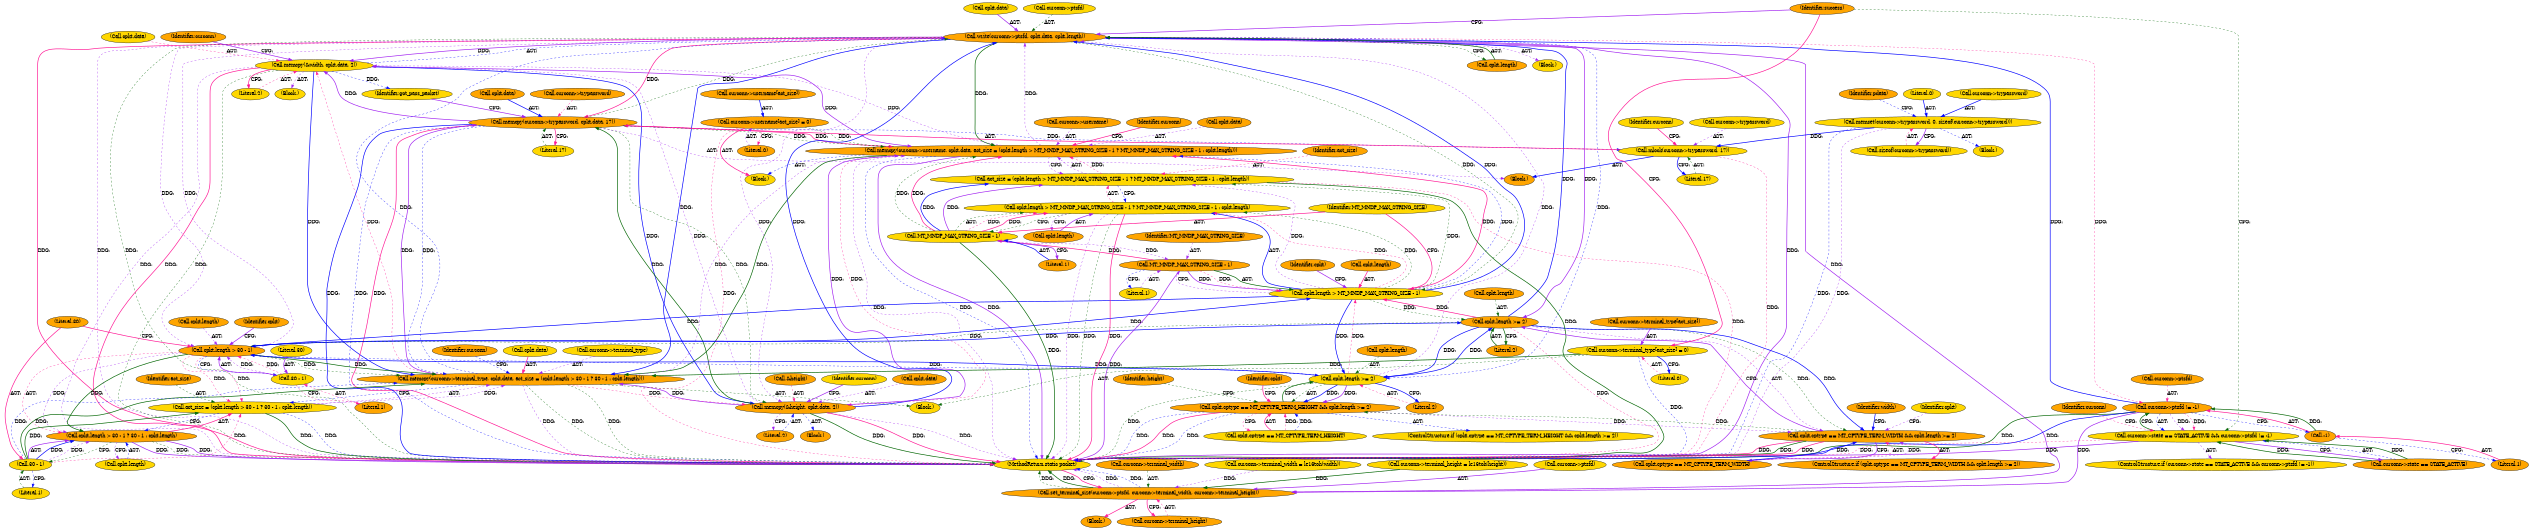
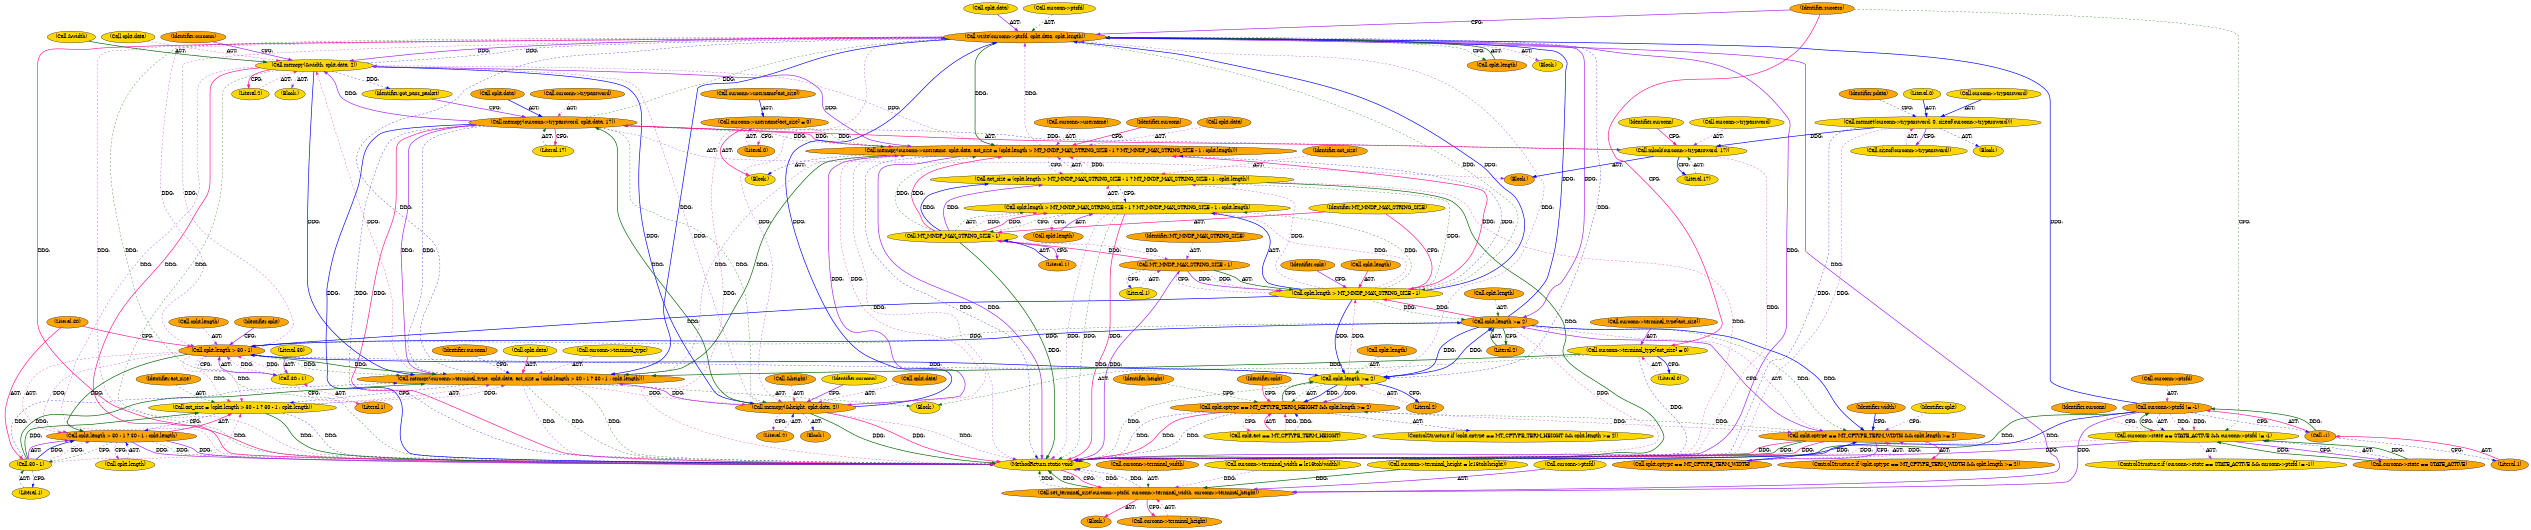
node "(Call,&width)": added
edge "(Call,write(curconn->ptsfd, cpkt.data, cpkt.length))" -> "(Call,curconn->ptsfd != -1)": removed, label "DDG:"
edge "(Call,memcpy(&width, cpkt.data, 2))" -> "(Call,write(curconn->ptsfd, cpkt.data, cpkt.length))": label "AST: " -> "DDG: "
edge "(Call,write(curconn->ptsfd, cpkt.data, cpkt.length))" -> "(Call,memcpy(curconn->trypassword, cpkt.data, 17))": removed, label "DDG:"
edge "(Call,cpkt.length > 30 - 1)" -> "(Call,cpkt.length > MT_MNDP_MAX_STRING_SIZE - 1)": removed, label "DDG:"
node "(Call,cpkt.cptype == MT_CPTYPE_TERM_HEIGHT)": label "(Call,cpkt.cptype == MT_CPTYPE_TERM_HEIGHT)" -> "(Call,cpkt.act == MT_CPTYPE_TERM_HEIGHT)"
node "(MethodReturn,static packet)": label "(MethodReturn,static packet)" -> "(MethodReturn,static void)"
